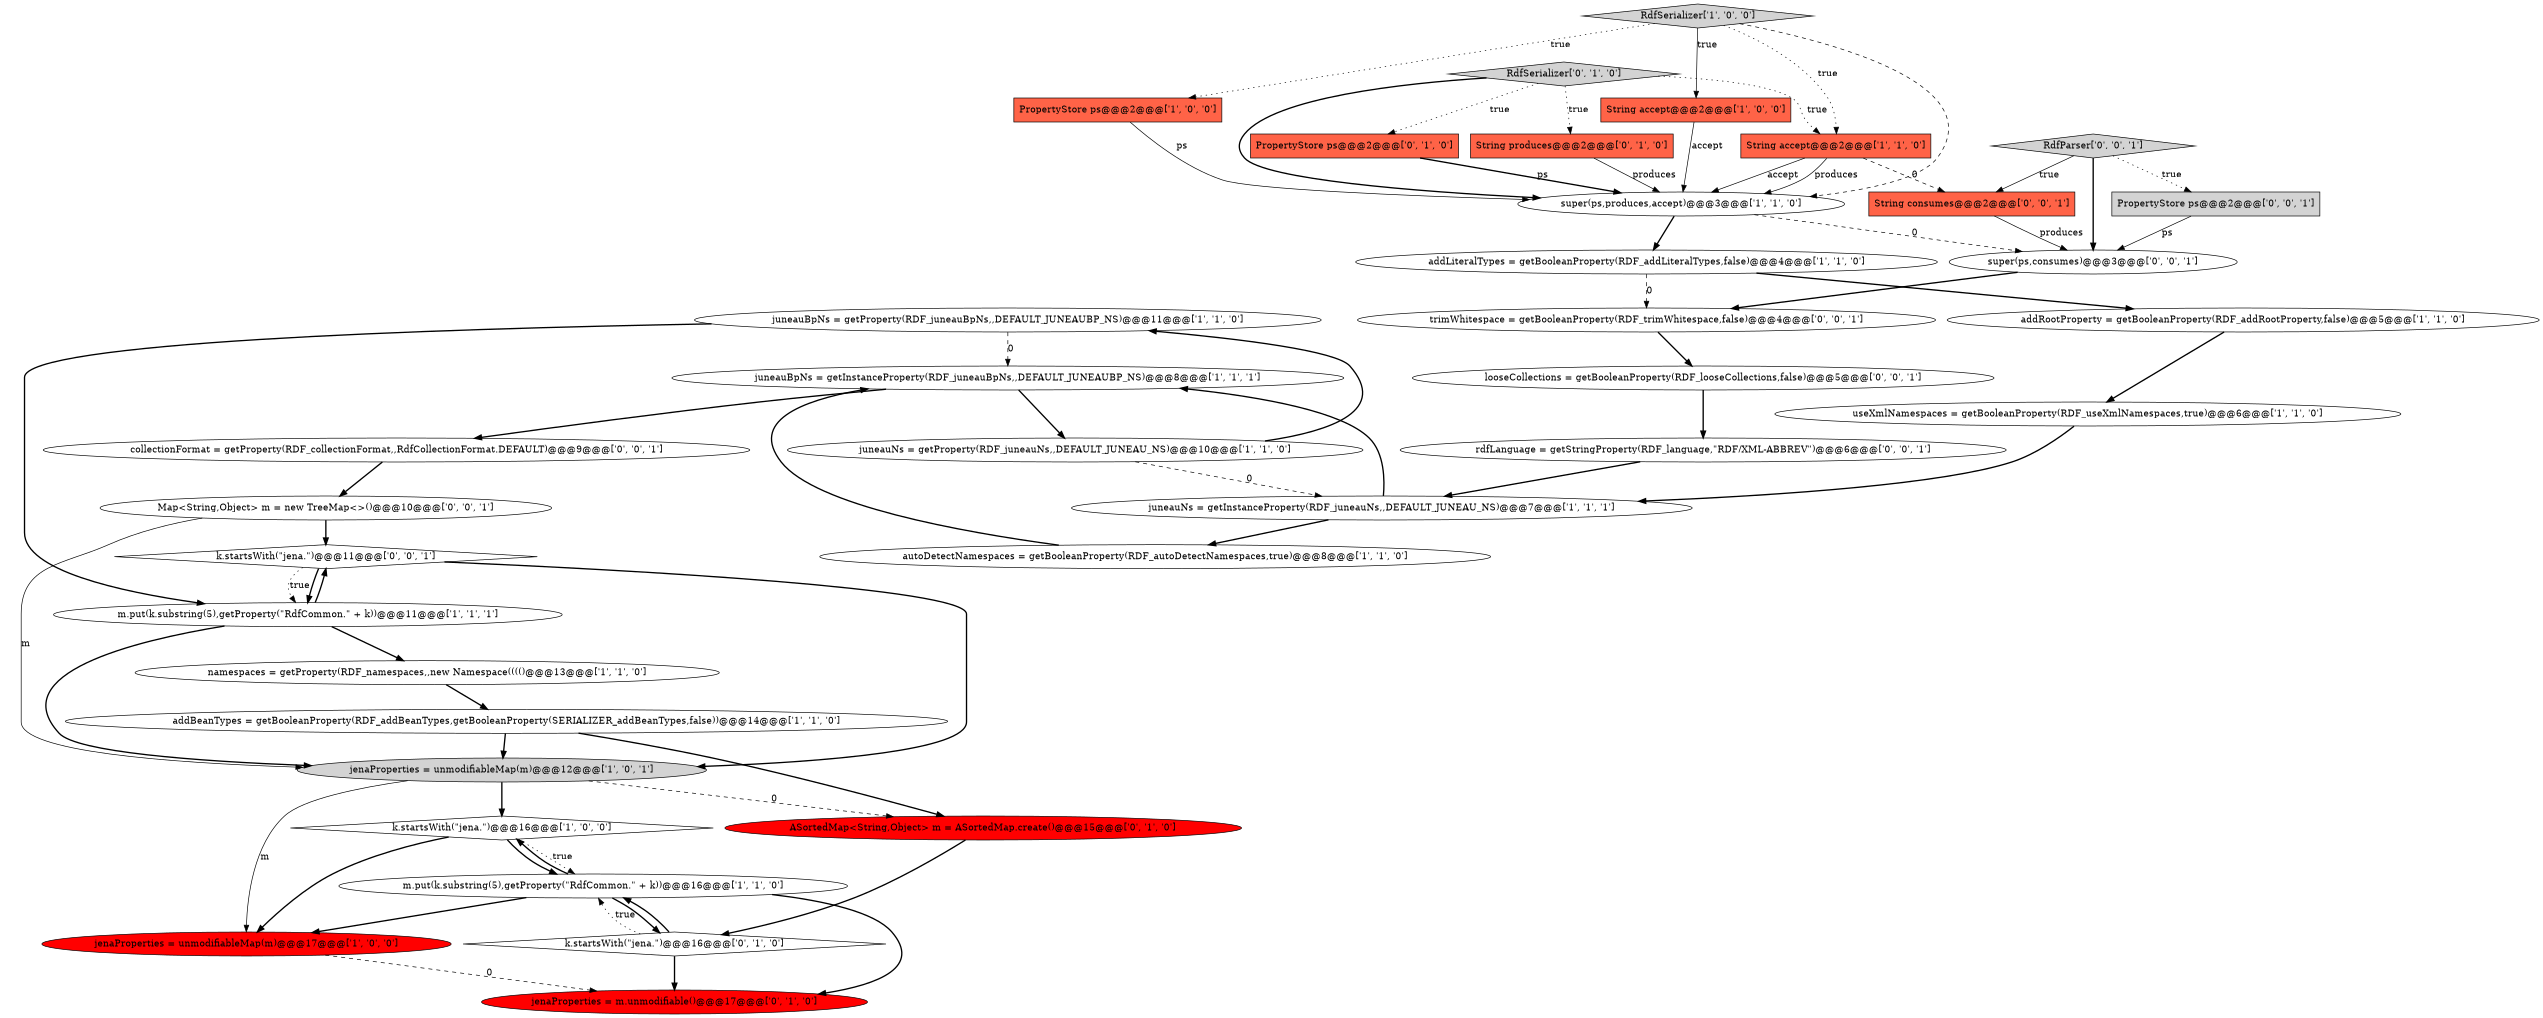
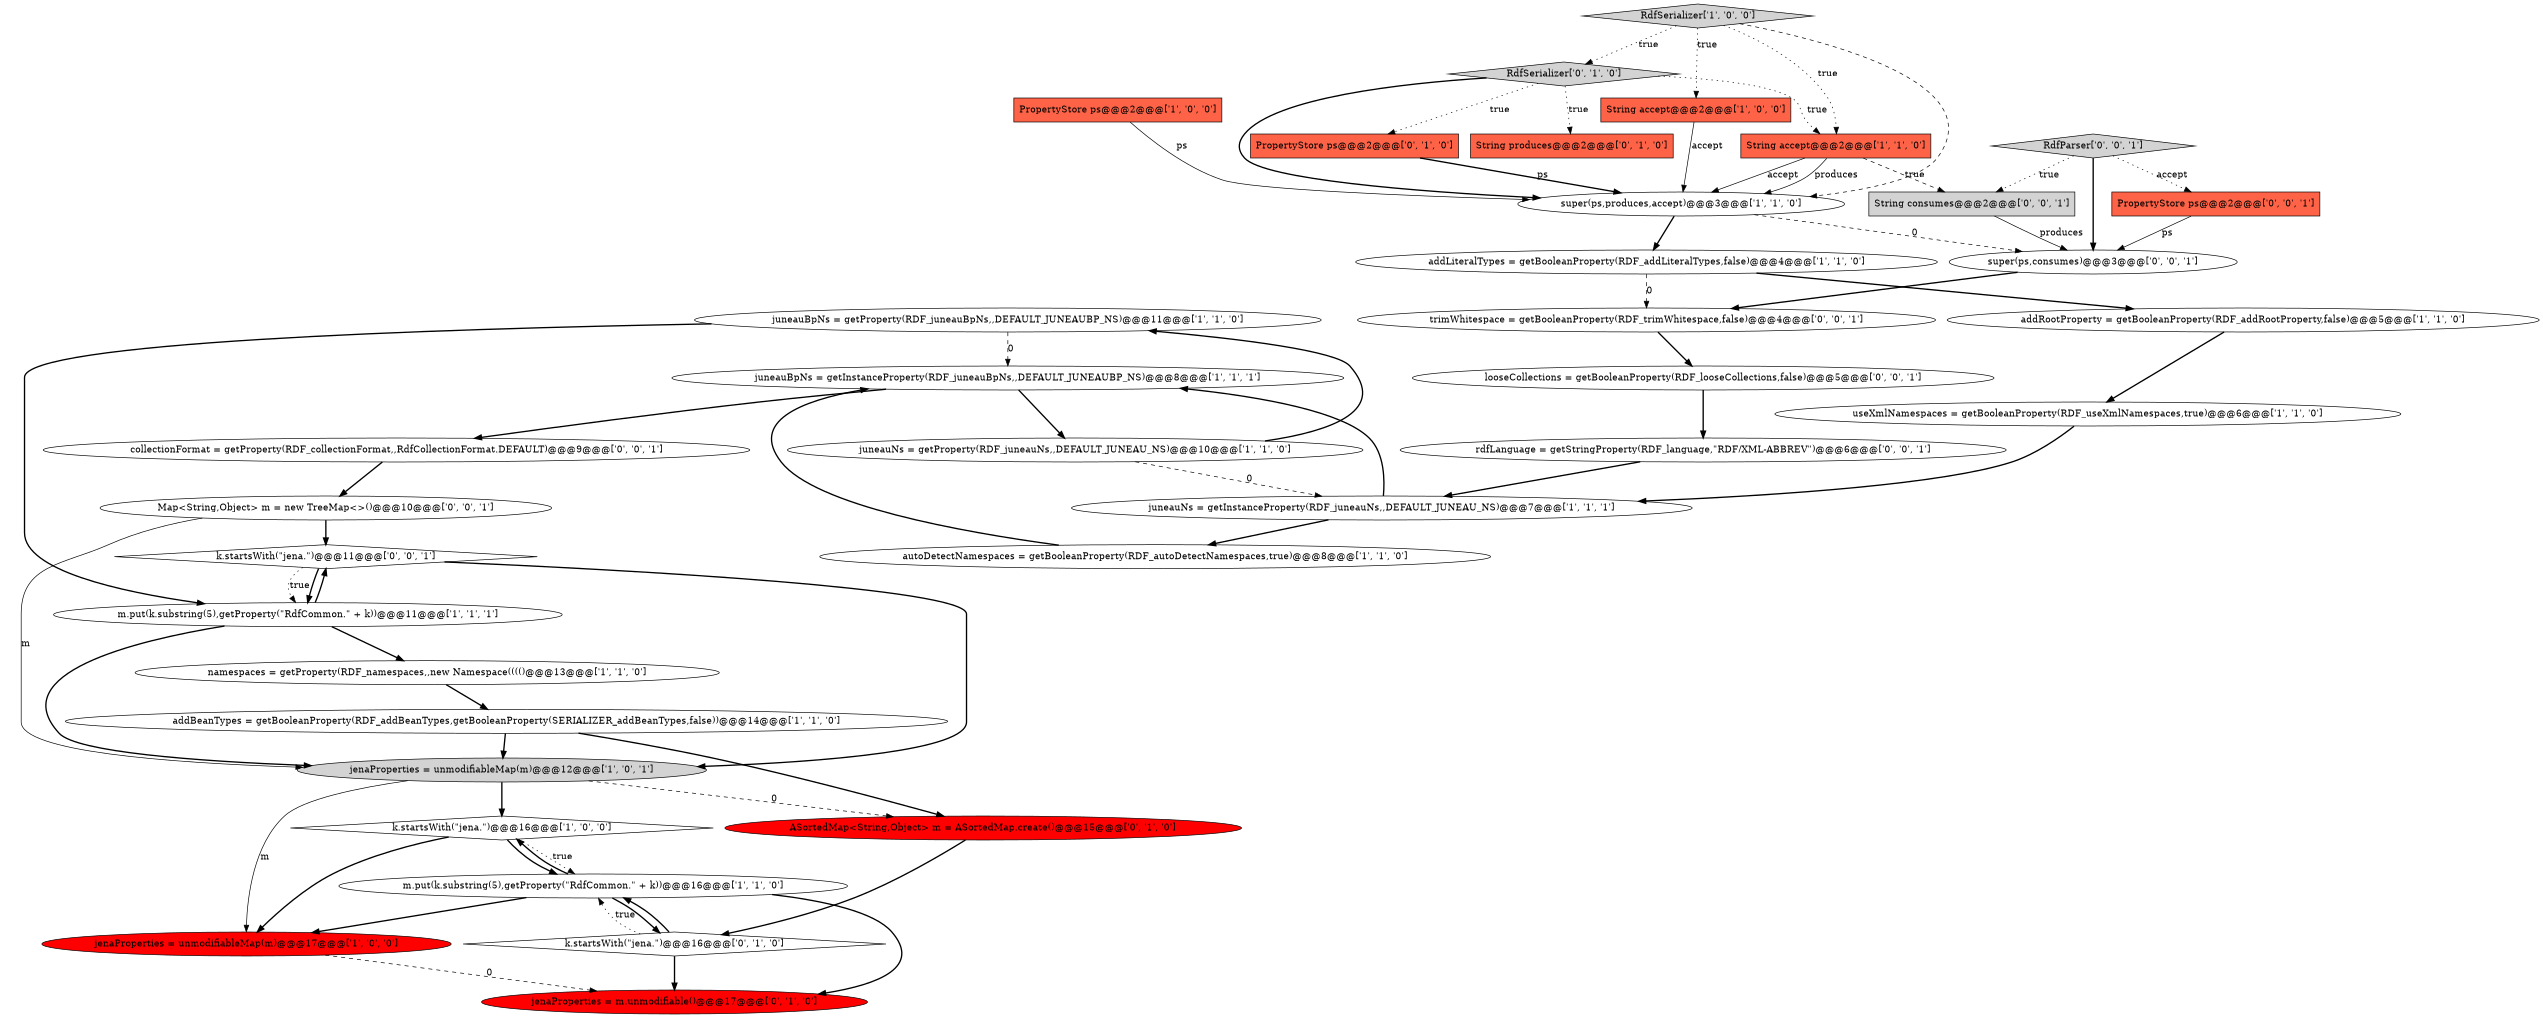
edge "RdfSerializer['1', '0', '0']" -> "PropertyStore ps@@@2@@@['1', '0', '0']": now "RdfSerializer['1', '0', '0']" -> "RdfSerializer['0', '1', '0']"
edge "RdfSerializer['1', '0', '0']" -> "String accept@@@2@@@['1', '0', '0']": style solid -> dotted
edge "RdfParser['0', '0', '1']" -> "String consumes@@@2@@@['0', '0', '1']": style solid -> dotted
edge "String produces@@@2@@@['0', '1', '0']" -> "super(ps,produces,accept)@@@3@@@['1', '1', '0']": removed, label "produces"
edge "String accept@@@2@@@['1', '1', '0']" -> "String consumes@@@2@@@['0', '0', '1']": label "0" -> "true"
edge "RdfParser['0', '0', '1']" -> "PropertyStore ps@@@2@@@['0', '0', '1']": label "true" -> "accept"
node "String consumes@@@2@@@['0', '0', '1']": fillcolor tomato -> lightgray
node "PropertyStore ps@@@2@@@['0', '0', '1']": fillcolor lightgray -> tomato
